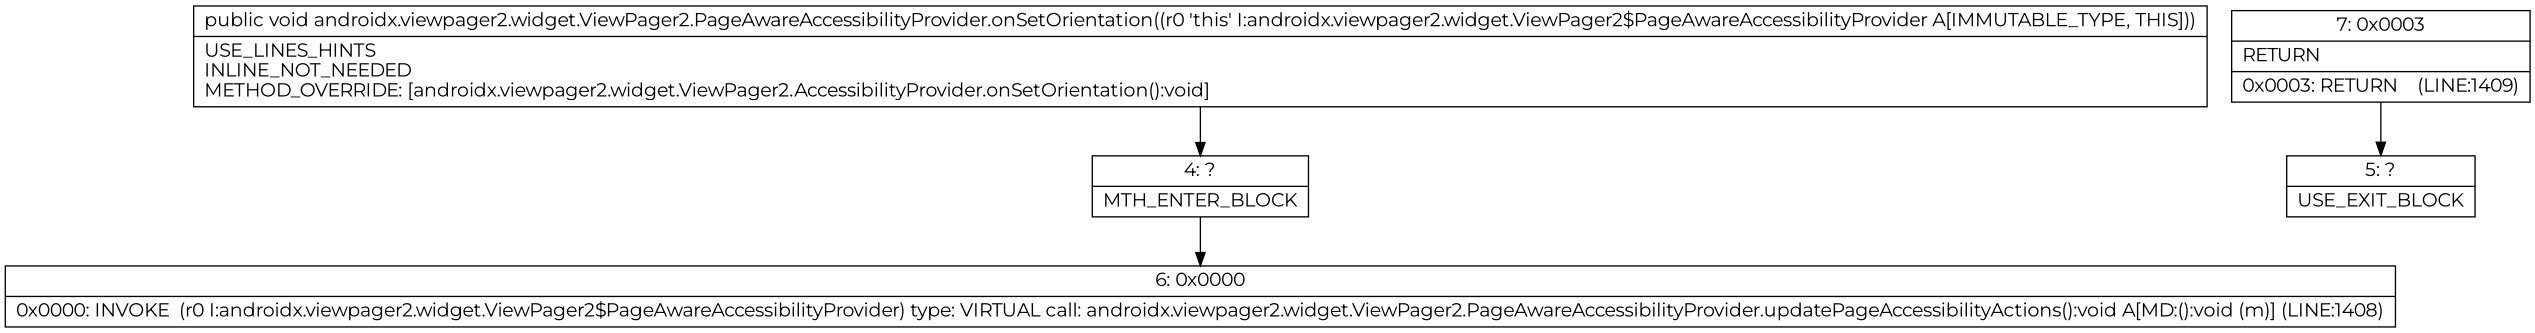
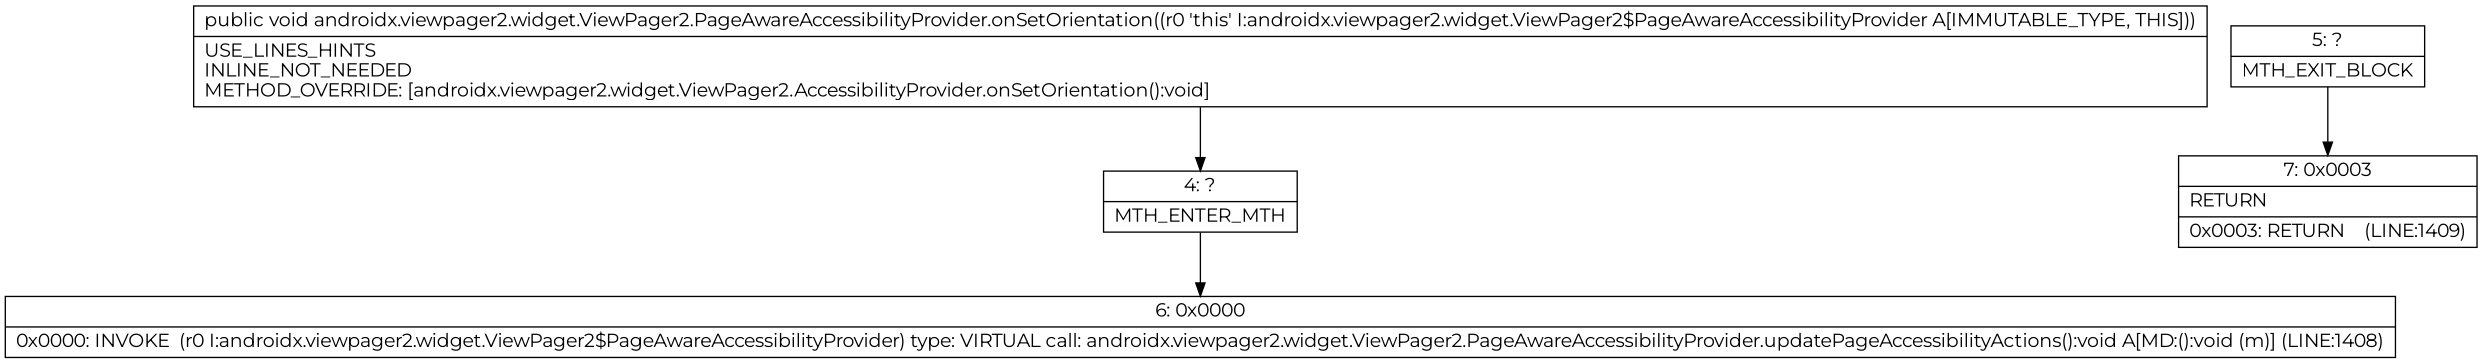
edge "7: 0x0003" -> "5: ?": reversed
node "4: ?": text "MTH_ENTER_BLOCK" -> "MTH_ENTER_MTH"
node "5: ?": text "USE_EXIT_BLOCK" -> "MTH_EXIT_BLOCK"
